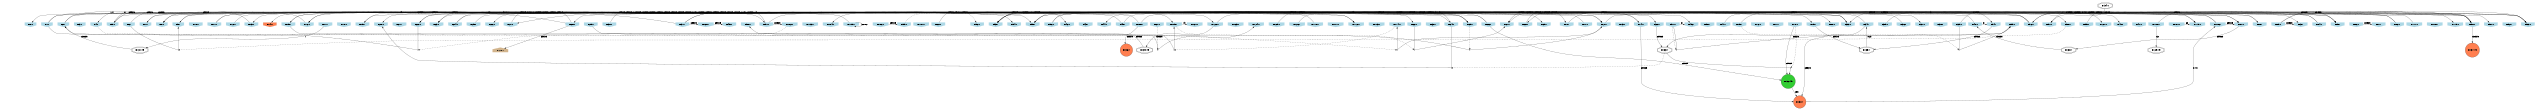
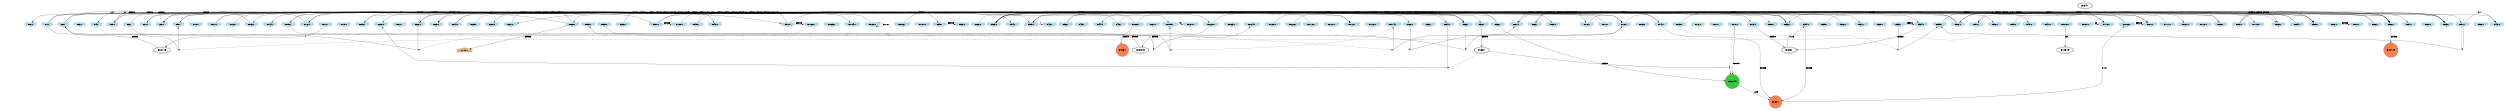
node "#14:1": fillcolor coral -> lightblue
node "#47:1": removed
node "#79:1": shape invhouse -> doubleoctagon
edge "#95:1" -> "#133:7": now "#95:1" -> "#57:1"
node "#138:7": removed
